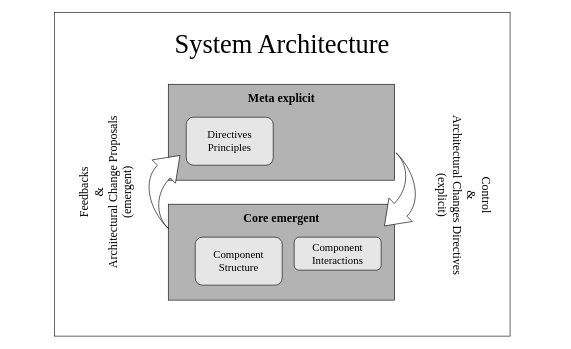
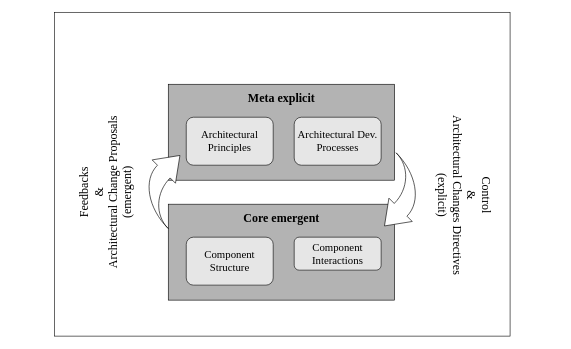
node "System Architecture": removed
node "Directives Principles": label "Directives Principles" -> "Architectural Principles"
node "Architectural Dev. Processes": added
node "Component Structure": moved (239, 261) -> (230, 261)
